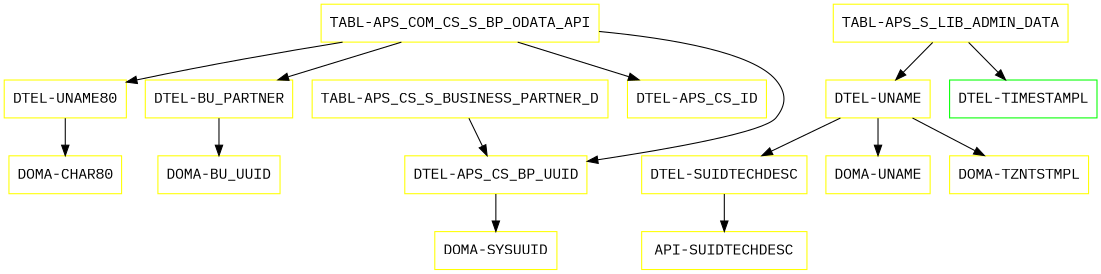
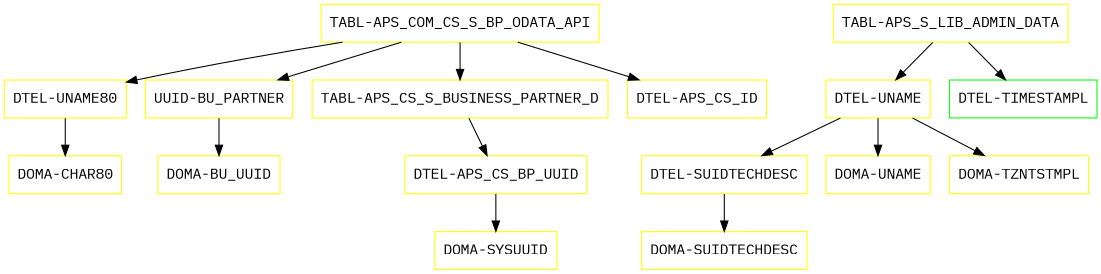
edge "TABL-APS_COM_CS_S_BP_ODATA_API" -> "DTEL-APS_CS_BP_UUID": now "TABL-APS_COM_CS_S_BP_ODATA_API" -> "TABL-APS_CS_S_BUSINESS_PARTNER_D"
node "DTEL-BU_PARTNER": label "DTEL-BU_PARTNER" -> "UUID-BU_PARTNER"
node "API-SUIDTECHDESC": label "API-SUIDTECHDESC" -> "DOMA-SUIDTECHDESC"
